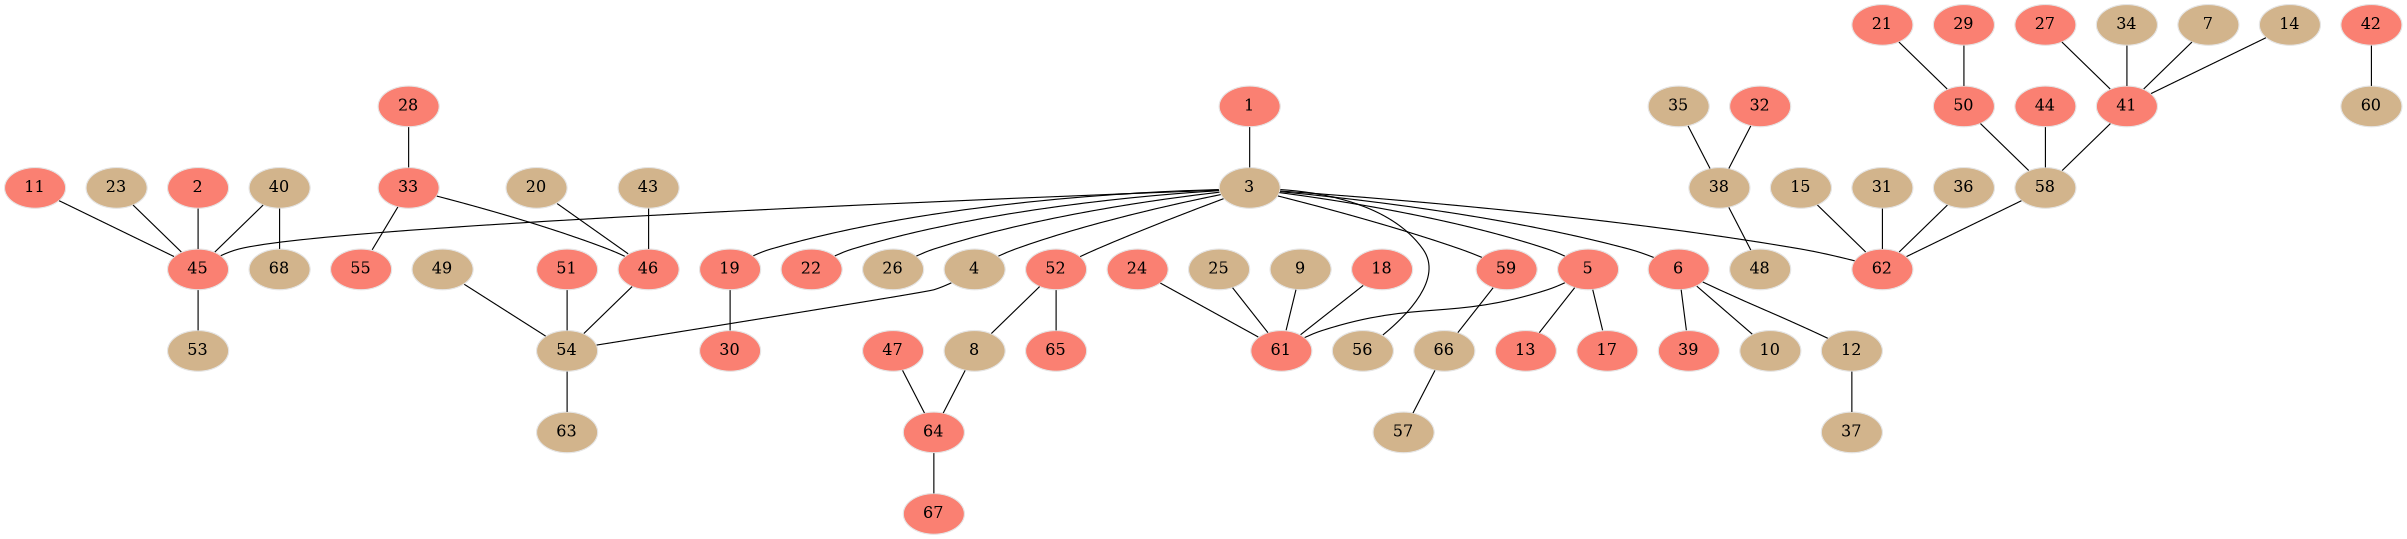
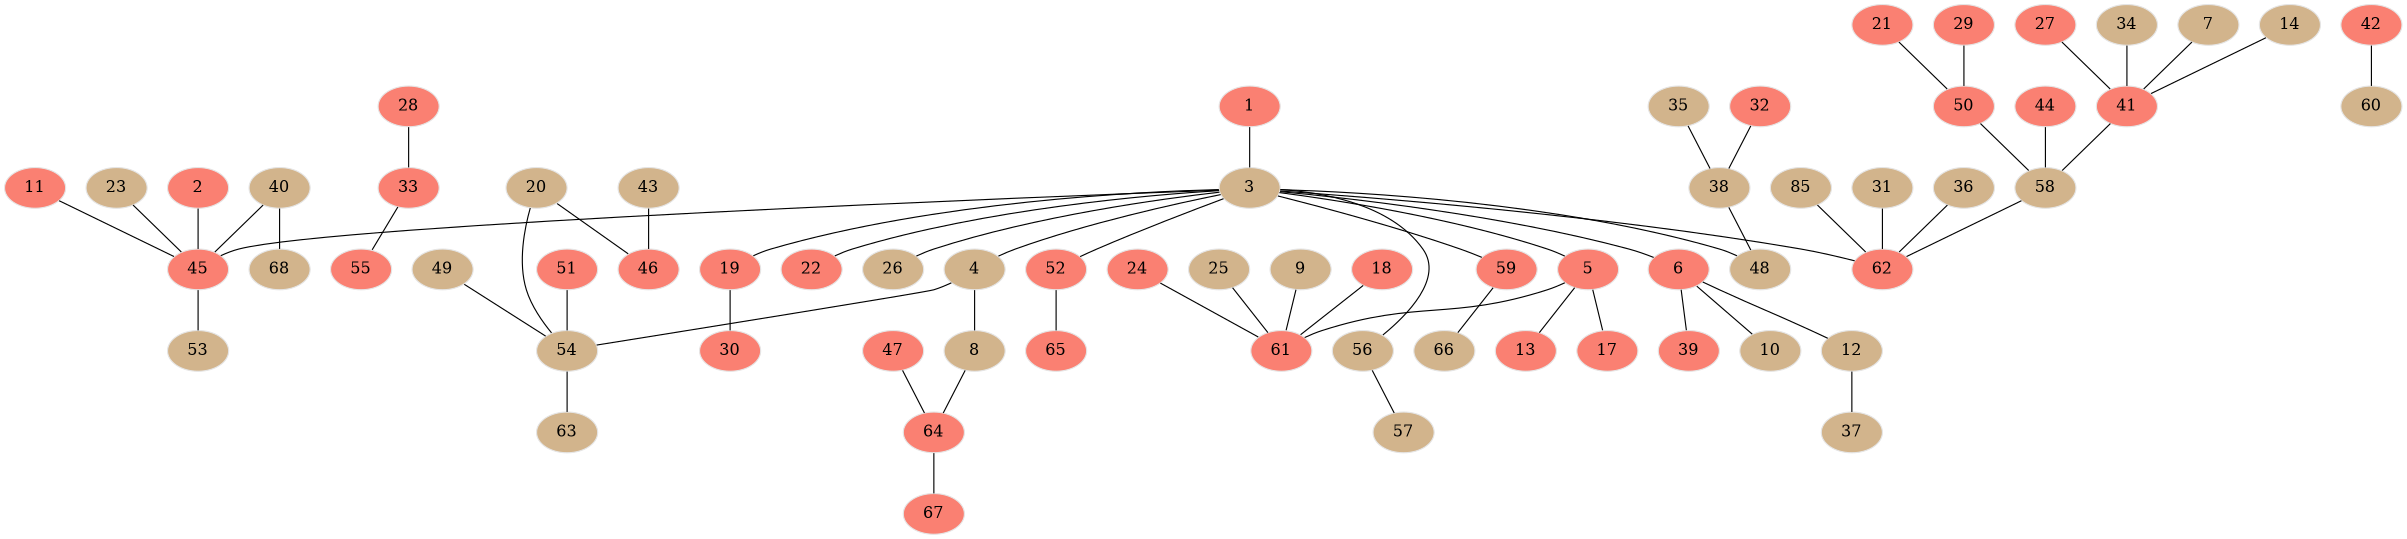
node "15": label "15" -> "85"
edge "3" -- "48": added
edge "33" -- "46": removed
edge "46" -- "54": now "20" -- "54"
edge "52" -- "8": now "4" -- "8"
edge "66" -- "57": now "56" -- "57"
